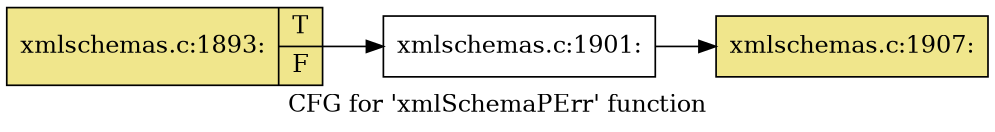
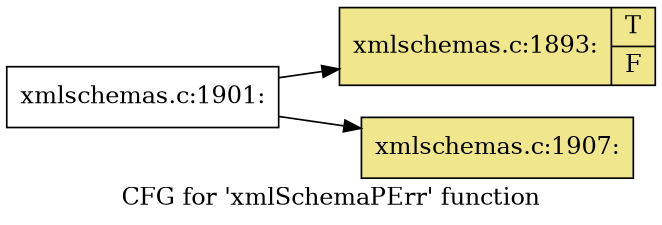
edge "xmlschemas.c:1893:" -> "xmlschemas.c:1901:": reversed
